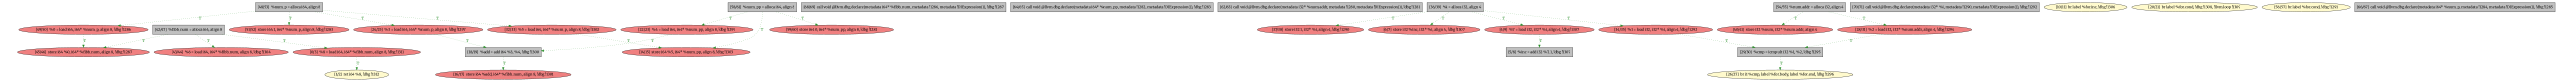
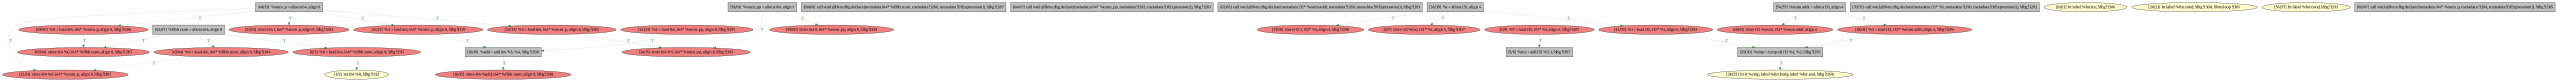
edge "[58/61]  %num_pp = alloca i64, align 8" -> "[22/23]  %4 = load i64, i64* %num_pp, align 8, !dbg !1299": removed, label "T"
edge "[36/39]  %i = alloca i32, align 4" -> "[4/9]  %7 = load i32, i32* %i, align 4, !dbg !1307": removed, label "T"
node "[12/13]  store i64 %6, i64* %num_p, align 8, !dbg !1305": added
